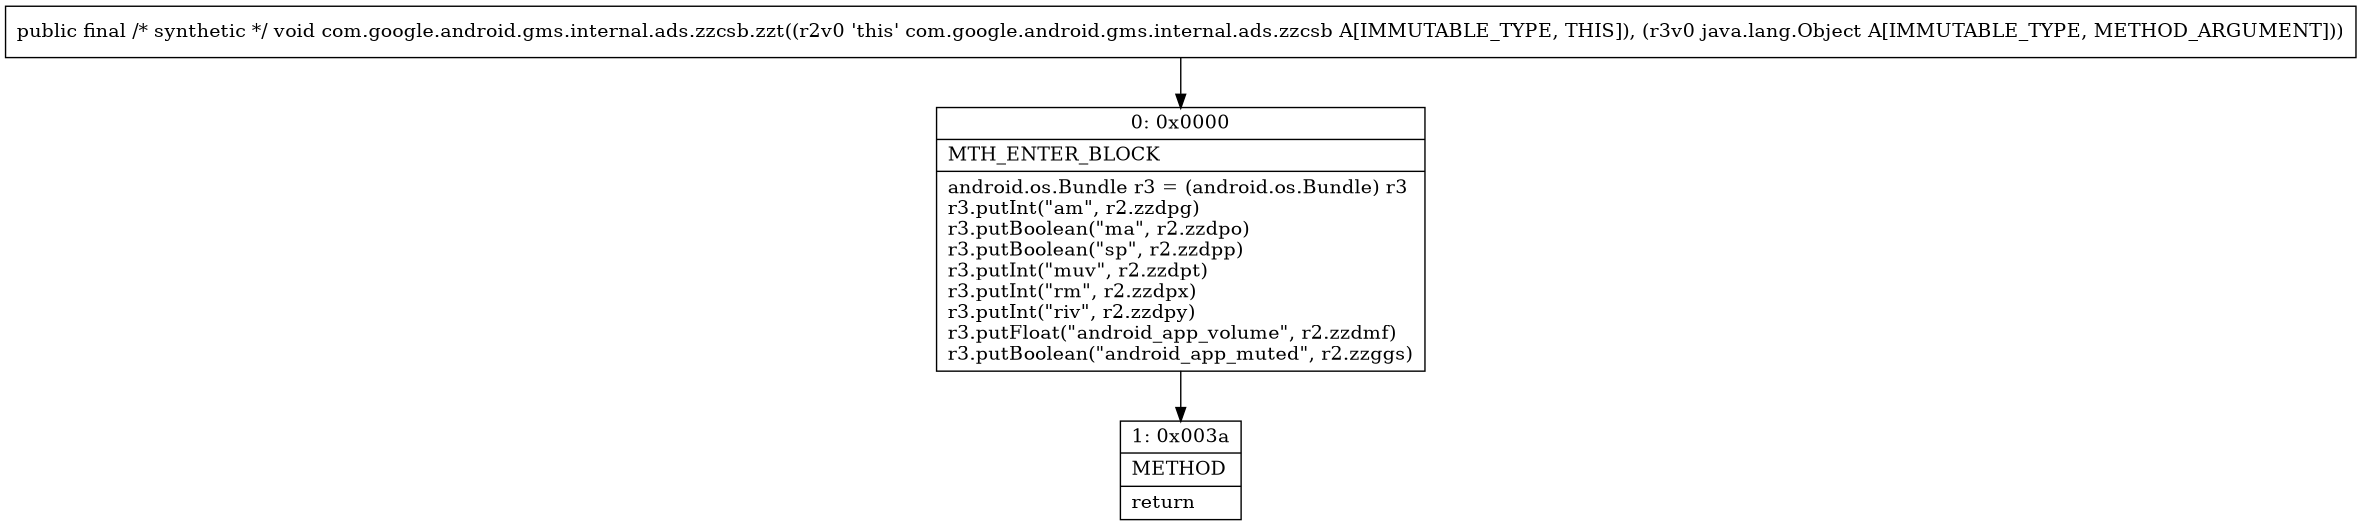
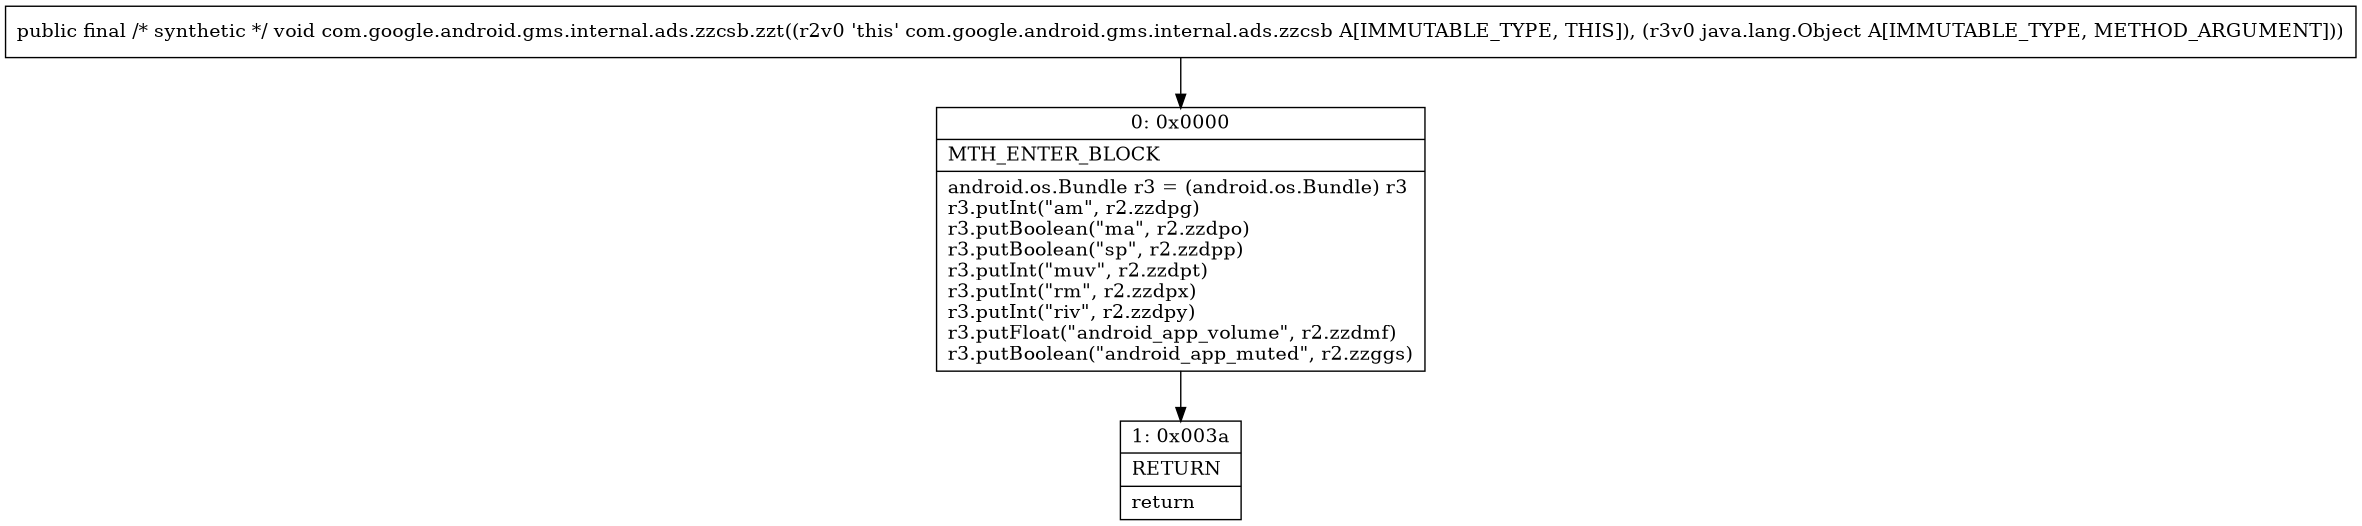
node "1: 0x003a": text "METHOD" -> "RETURN"
